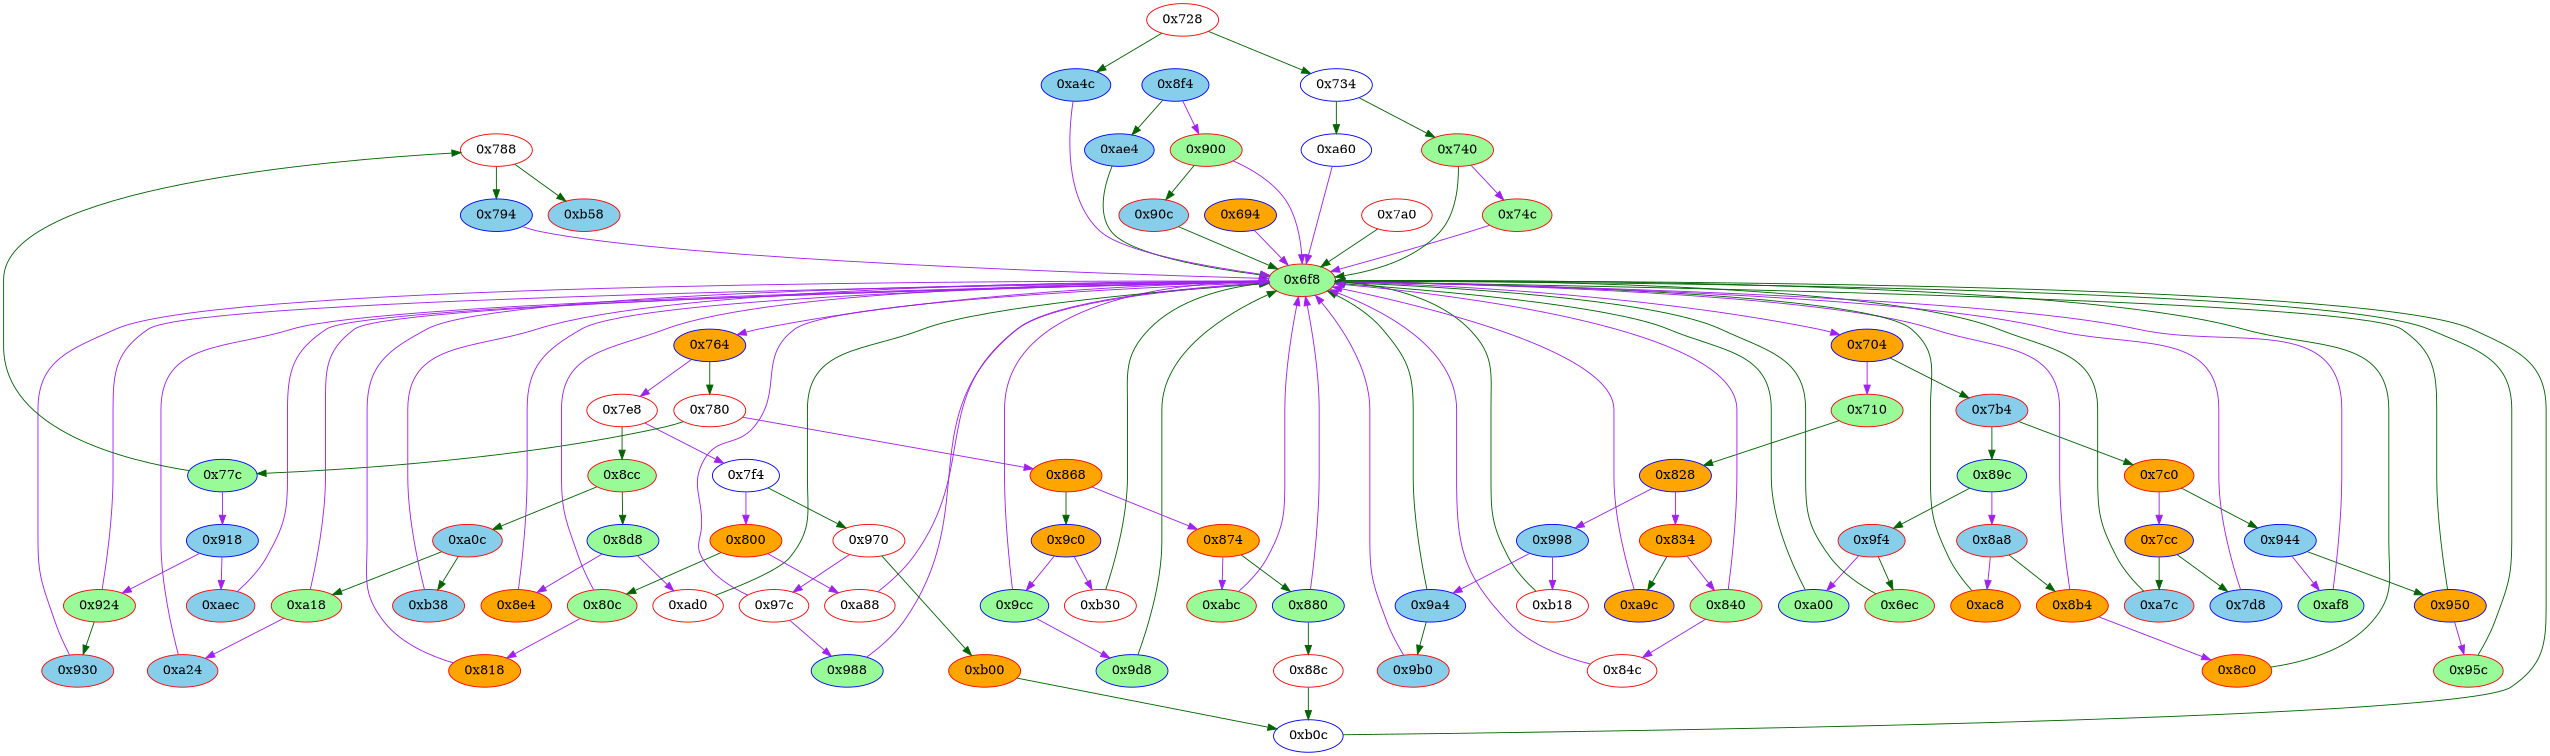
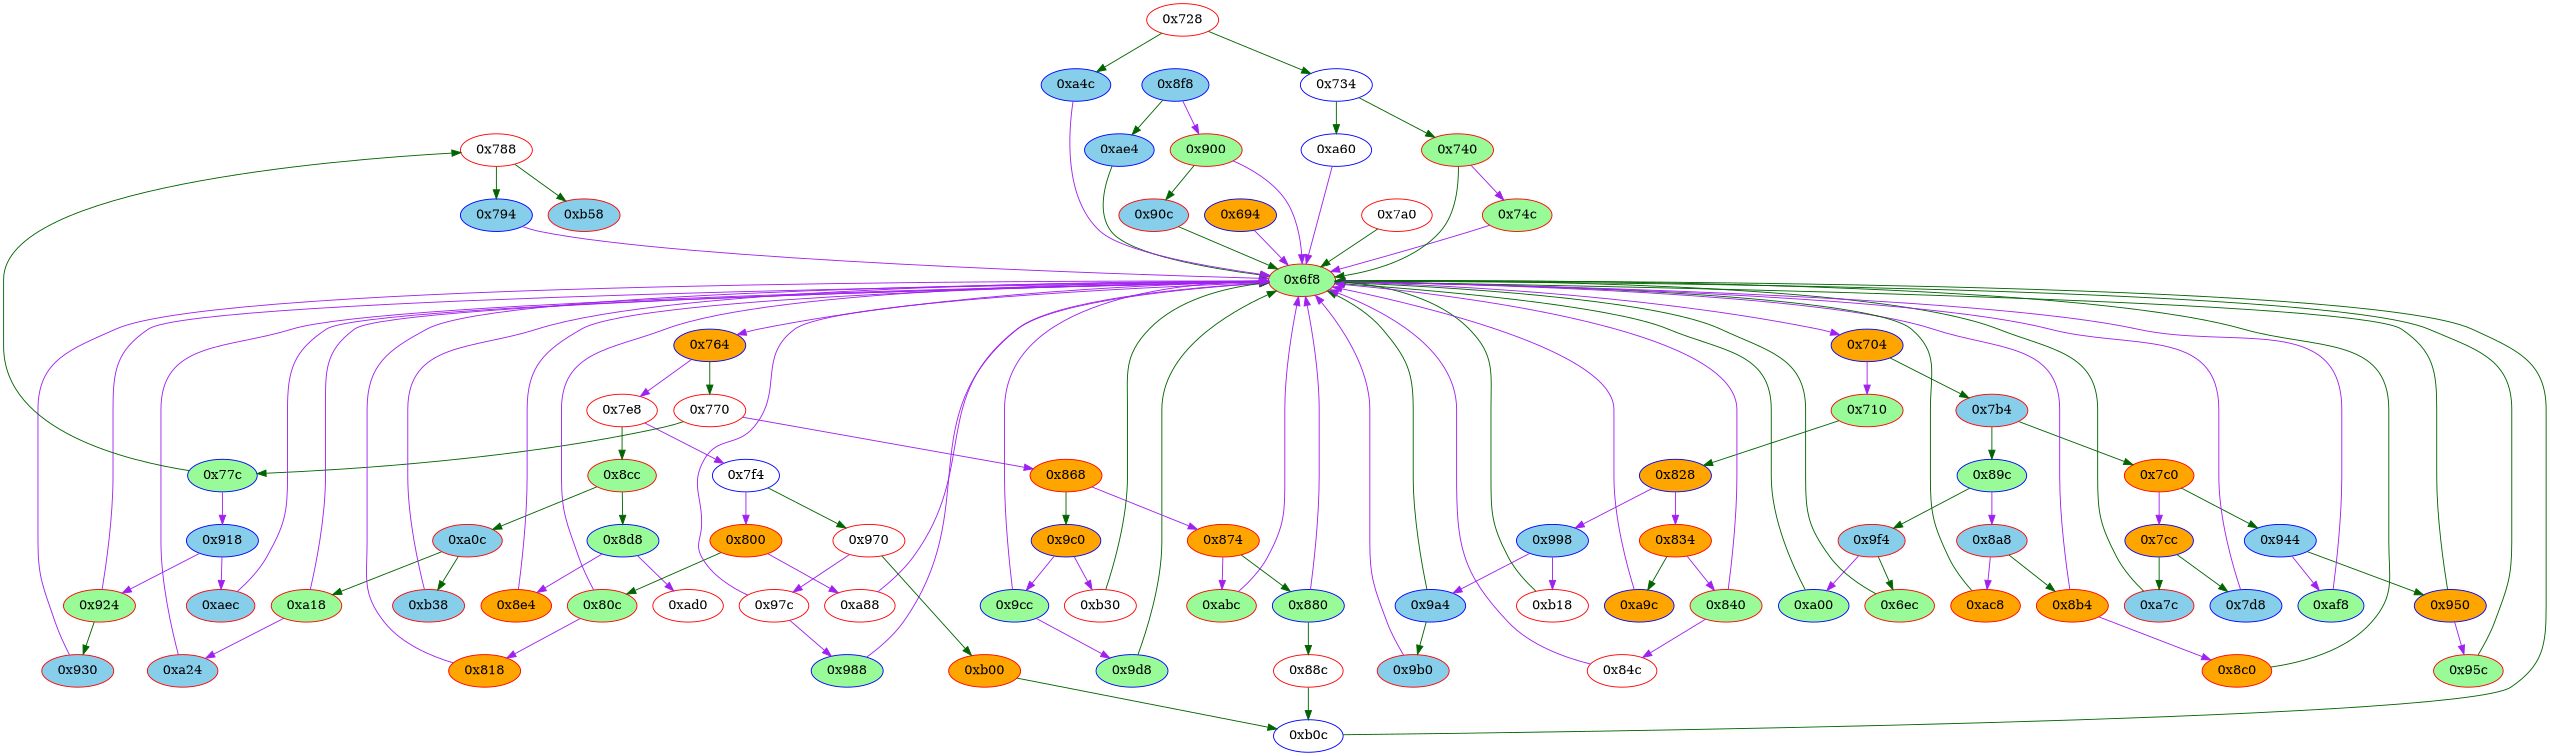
node "0x8f4": label "0x8f4" -> "0x8f8"
edge "0xad0" -> "0x6f8": removed
node "0x780": label "0x780" -> "0x770"
